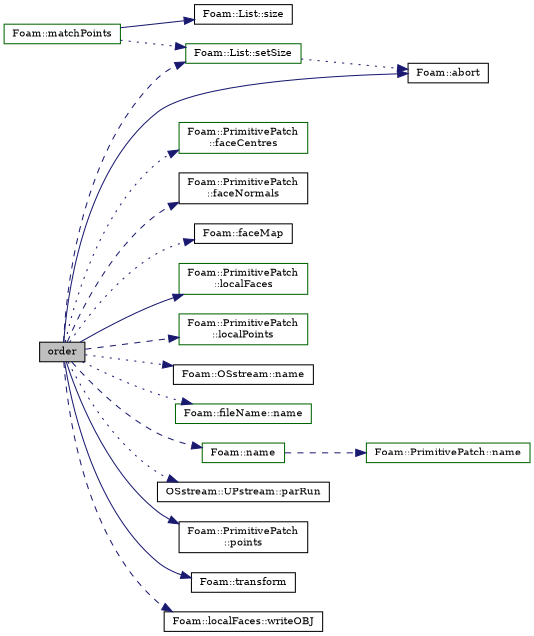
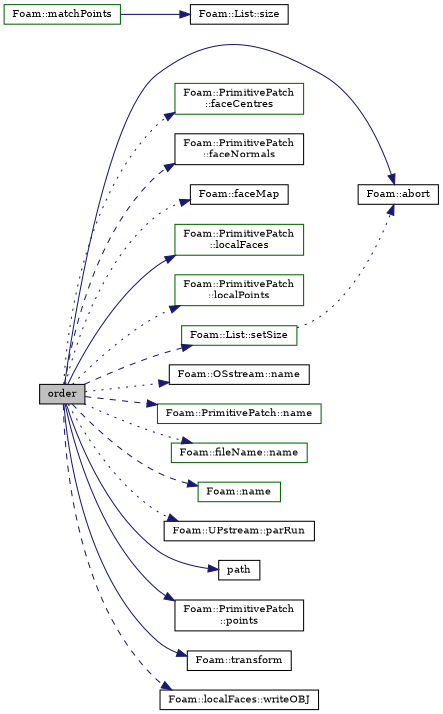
edge "Foam::matchPoints" -> "Foam::List::setSize": removed
edge "order" -> "Foam::PrimitivePatch ::localPoints": style dashed -> dotted
edge "Foam::name" -> "Foam::PrimitivePatch::name": now "order" -> "Foam::PrimitivePatch::name"
node "OSstream::UPstream::parRun": label "OSstream::UPstream::parRun" -> "Foam::UPstream::parRun"
node "path": added
